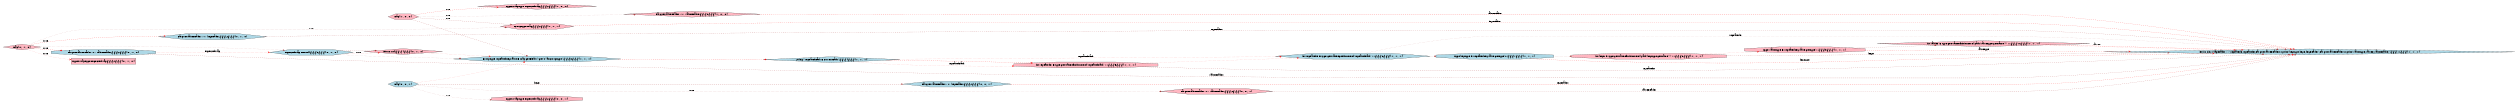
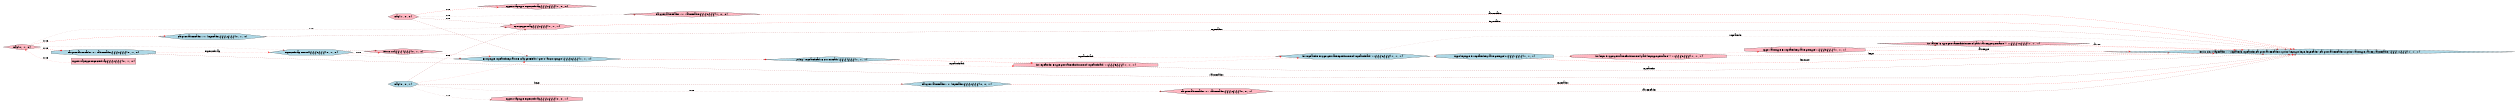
edge "map['0', '0', '1']" -> "GroupType map@@@2@@@['1', '1', '1']": added, label "true"
edge "map['0', '1', '0']" -> "Types.MapType expectedMap@@@2@@@['0', '1', '0']": reversed
